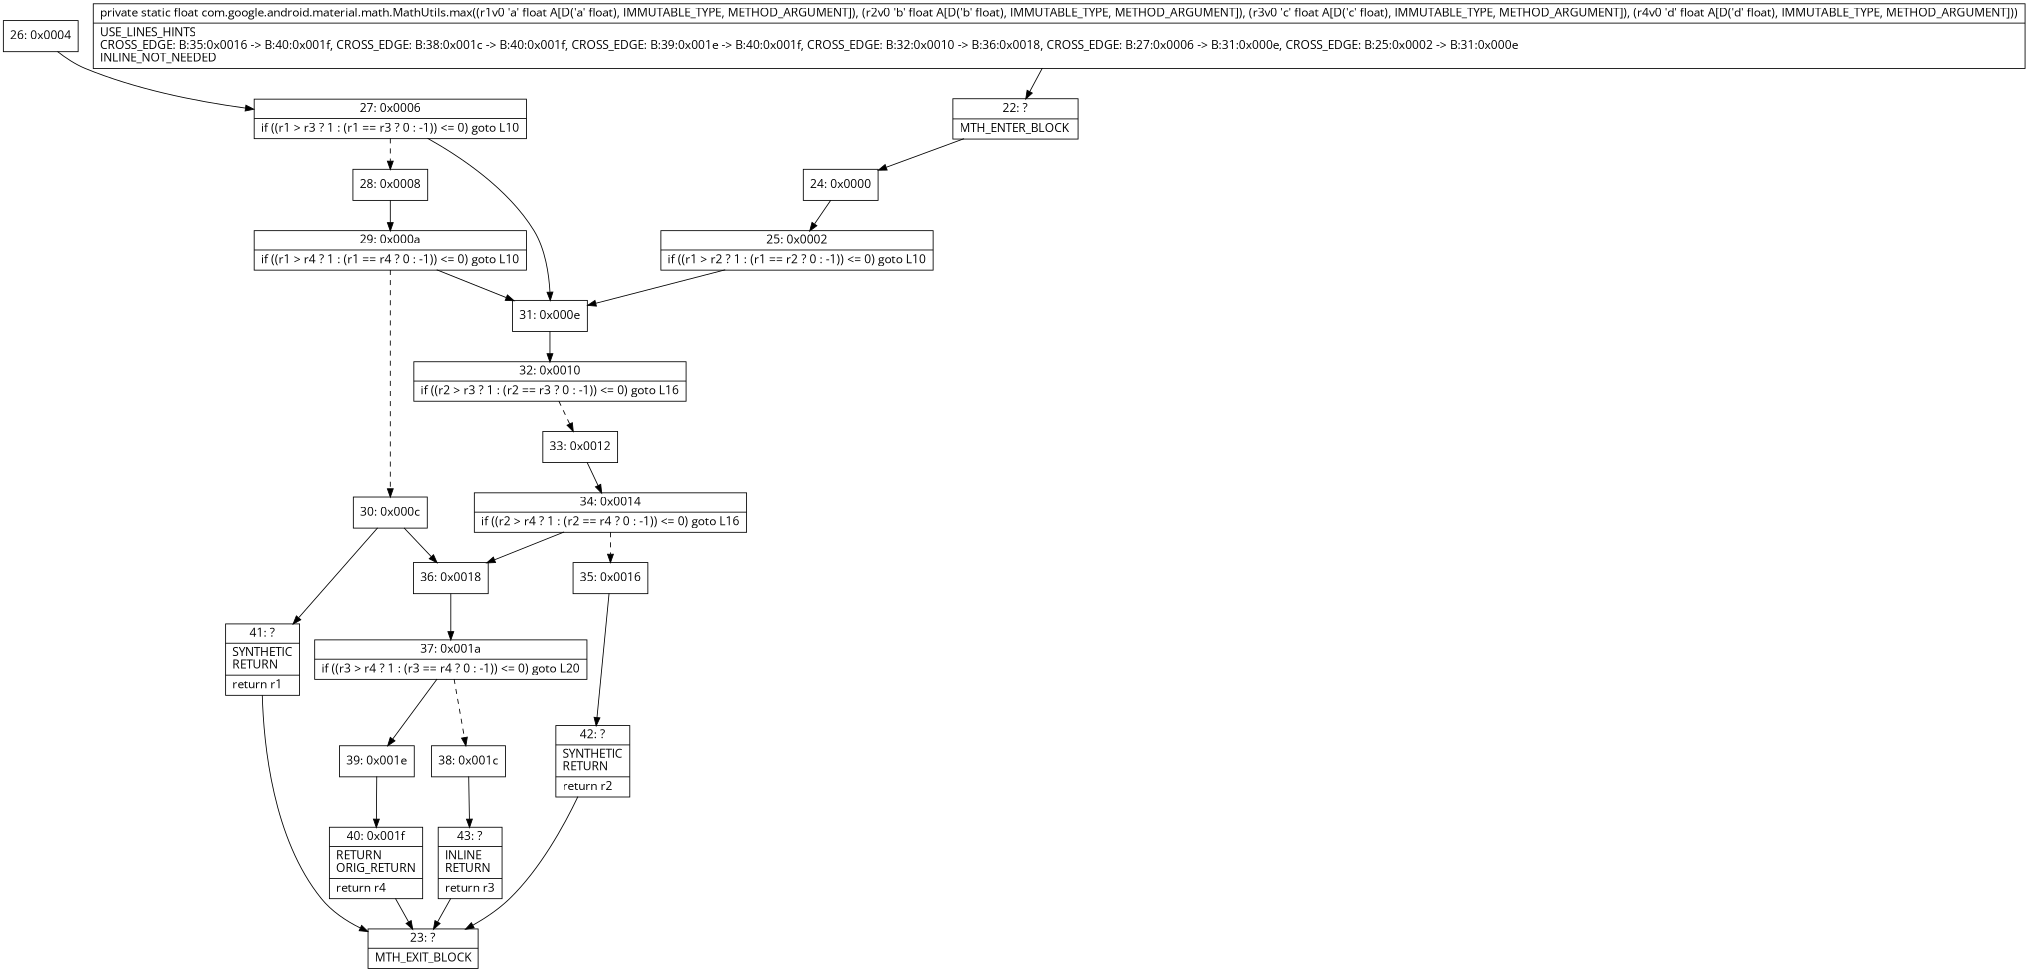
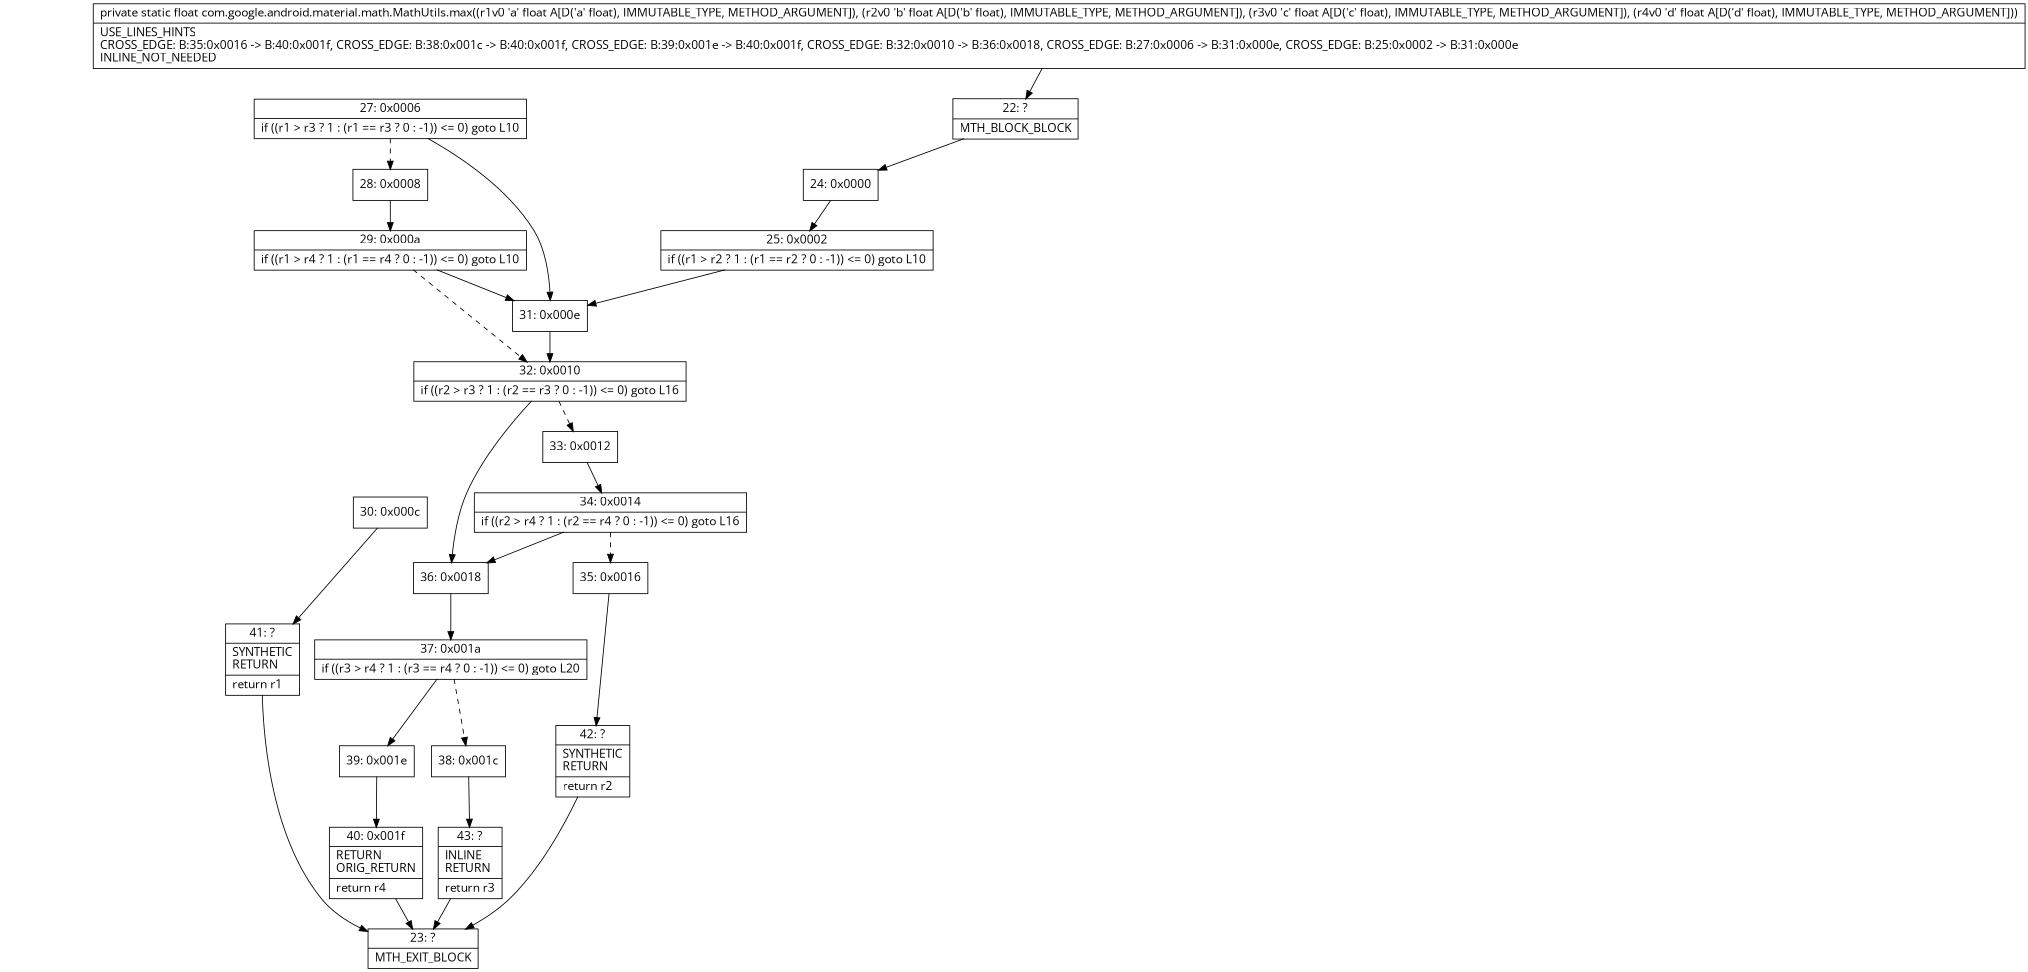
node "26: 0x0004": removed
node "22: ?": text "MTH_ENTER_BLOCK" -> "MTH_BLOCK_BLOCK"
edge "29: 0x000a" -> "30: 0x000c": now "29: 0x000a" -> "32: 0x0010"
edge "30: 0x000c" -> "36: 0x0018": now "32: 0x0010" -> "36: 0x0018"
